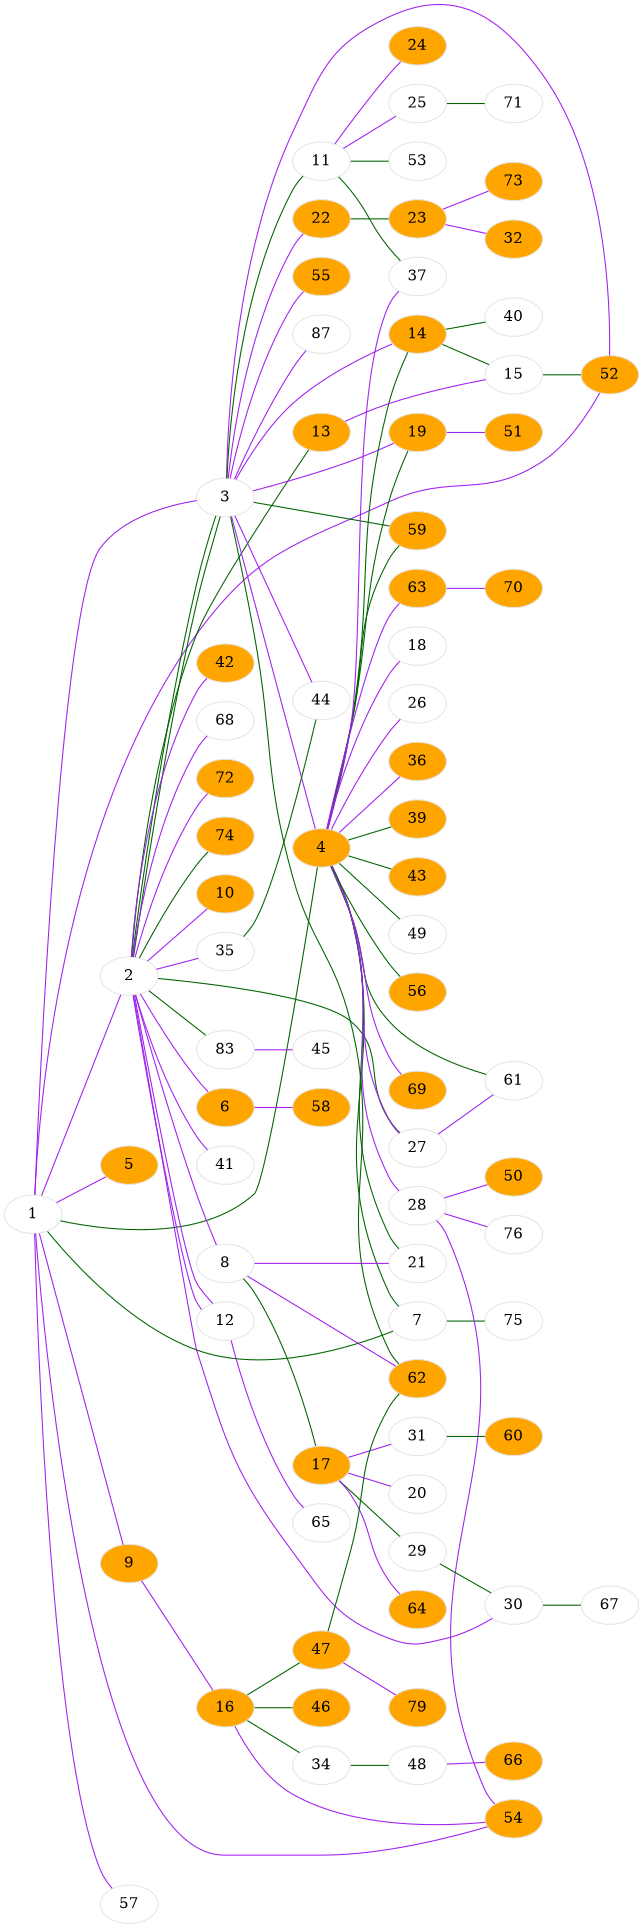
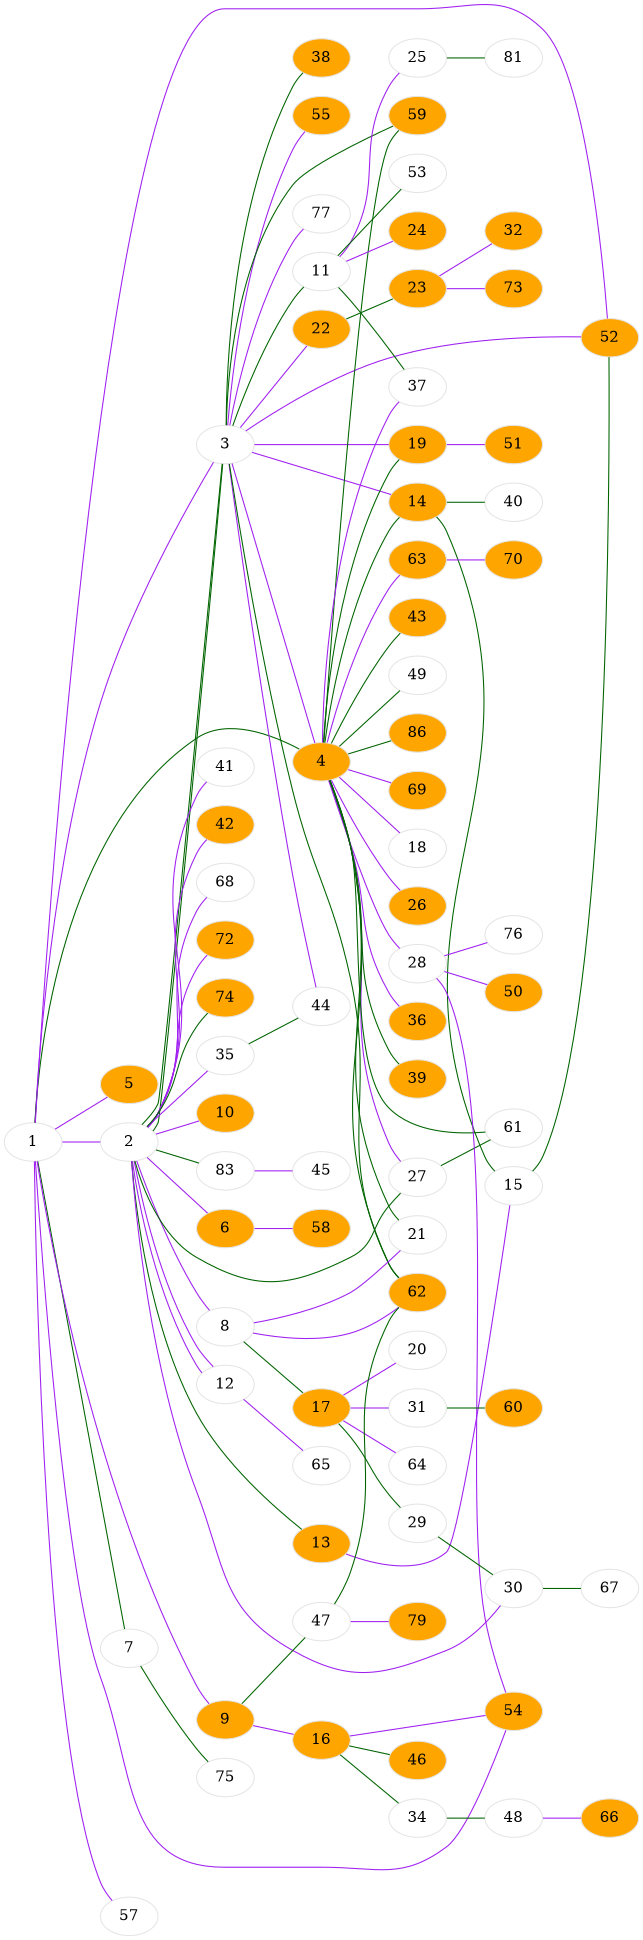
node "38": added
node "71": label "71" -> "81"
node "87": label "87" -> "77"
node "26": fillcolor white -> orange
node "56": label "56" -> "86"
edge "4" -- "7": now "4" -- "62"
edge "61" -- "27": color purple -> darkgreen
node "64": fillcolor orange -> white
node "47": fillcolor orange -> white
edge "47" -- "16": now "47" -- "9"
